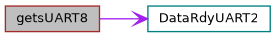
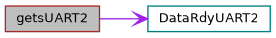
node "getsUART8": label "getsUART8" -> "getsUART2"
